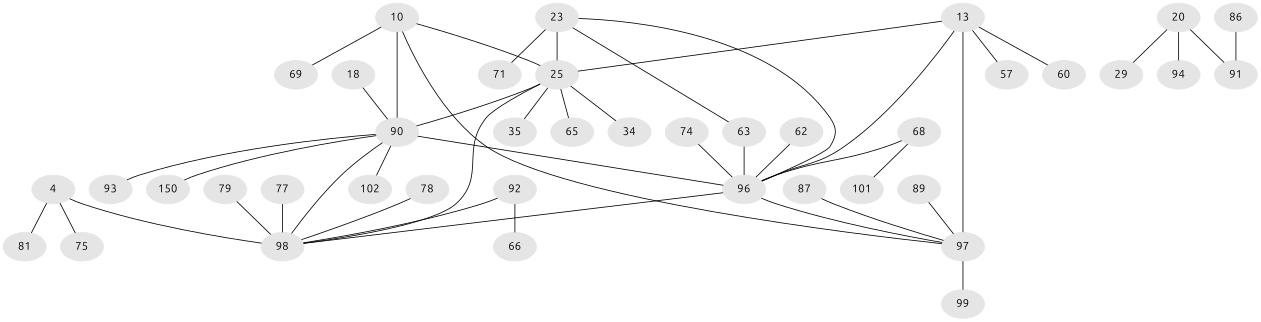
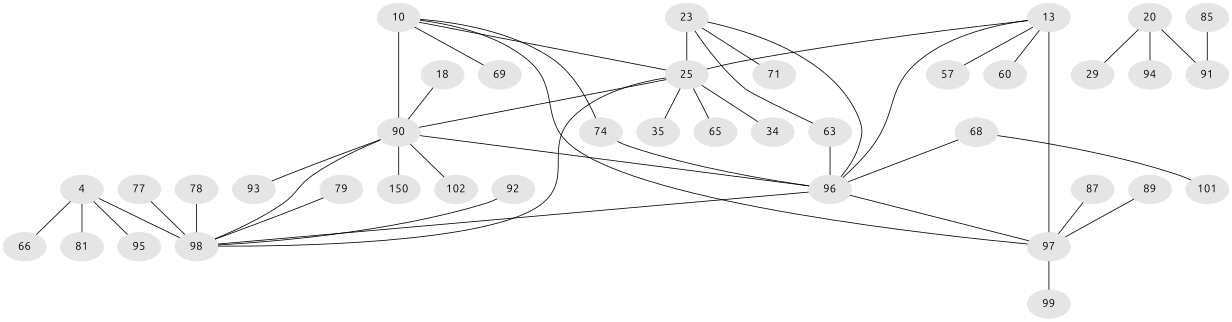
node "86": label "86" -> "85"
edge "10" -- "74": added
node "62": removed
edge "92" -- "66": now "4" -- "66"
node "75": label "75" -> "95"
